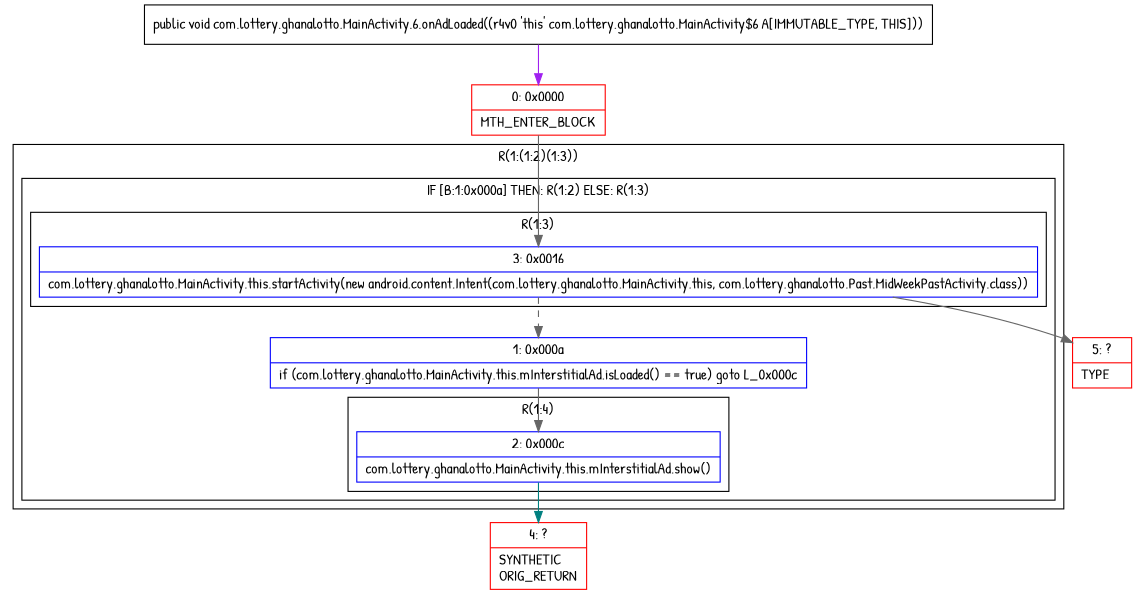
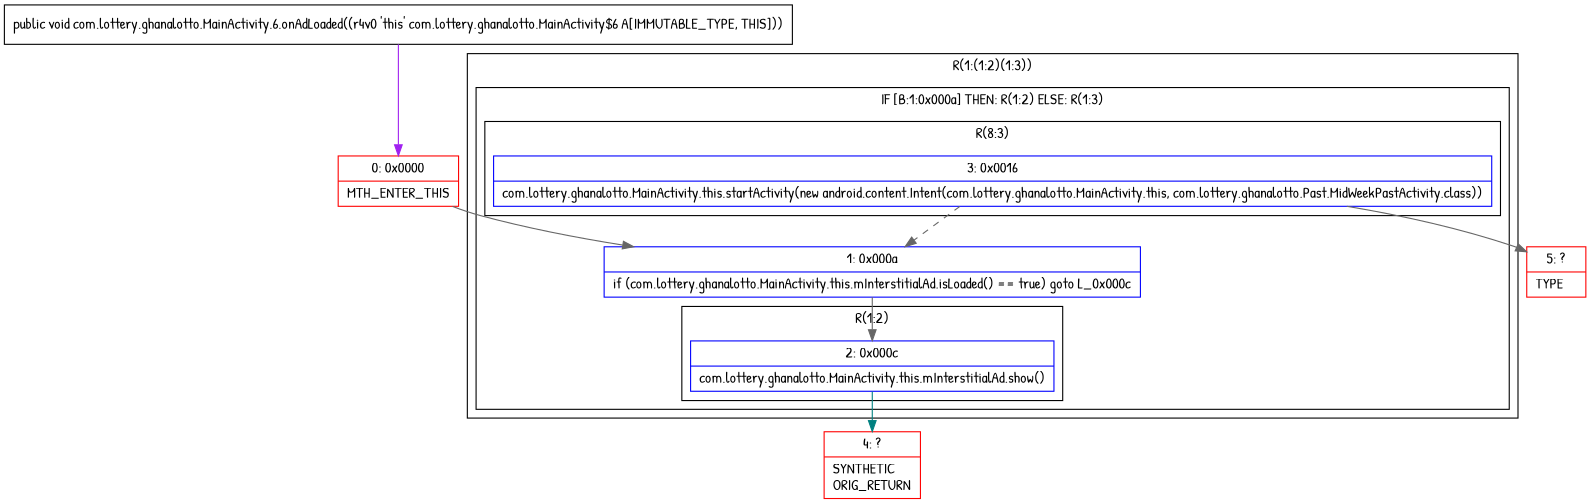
node "0: 0x0000": text "MTH_ENTER_BLOCK" -> "MTH_ENTER_THIS"
edge "0: 0x0000" -> "3: 0x0016": now "0: 0x0000" -> "1: 0x000a"
cluster "R(1:3)": label "R(1:3)" -> "R(8:3)"
cluster "R(1:4)": label "R(1:4)" -> "R(1:2)"
